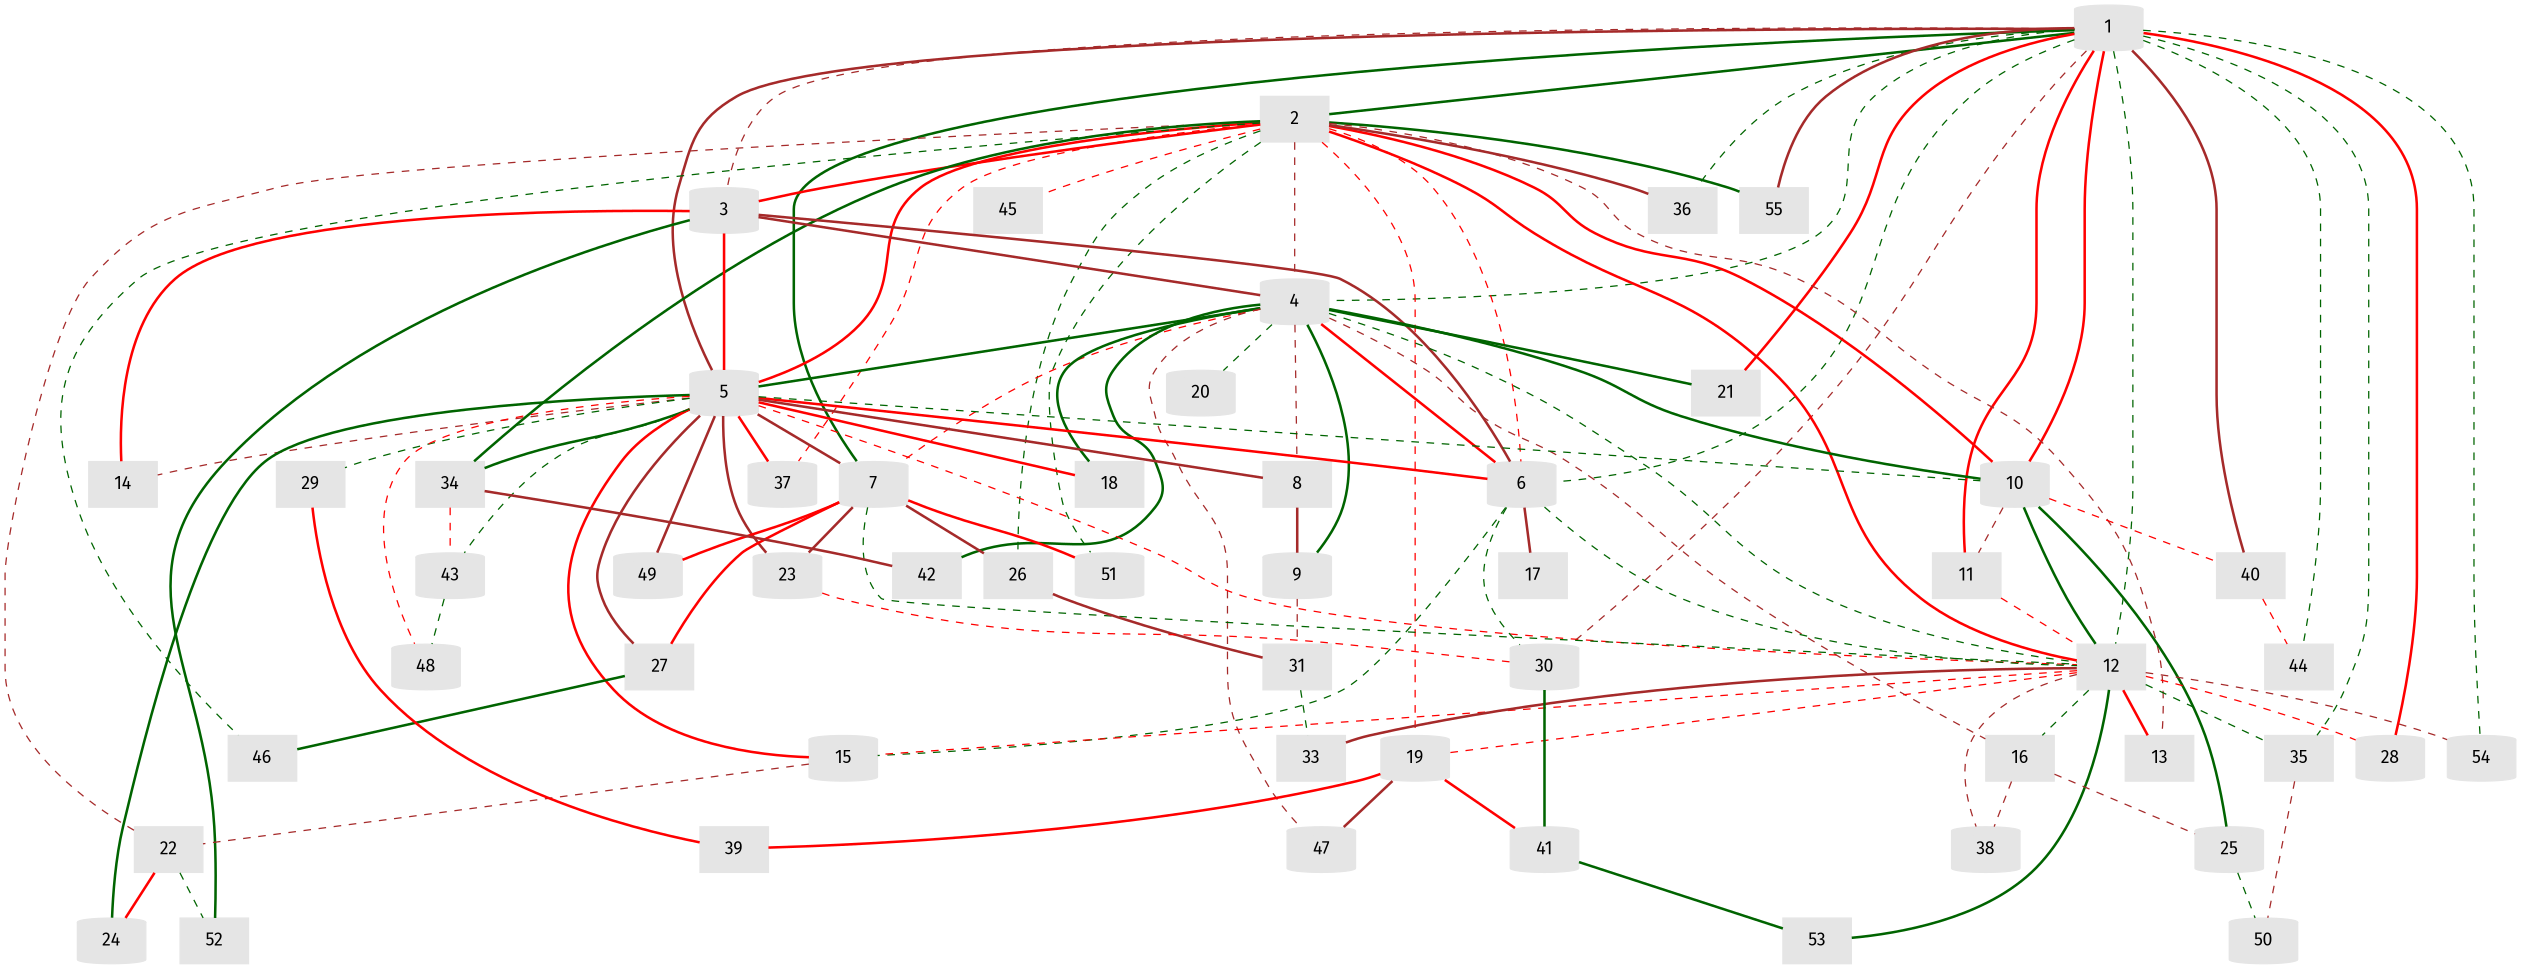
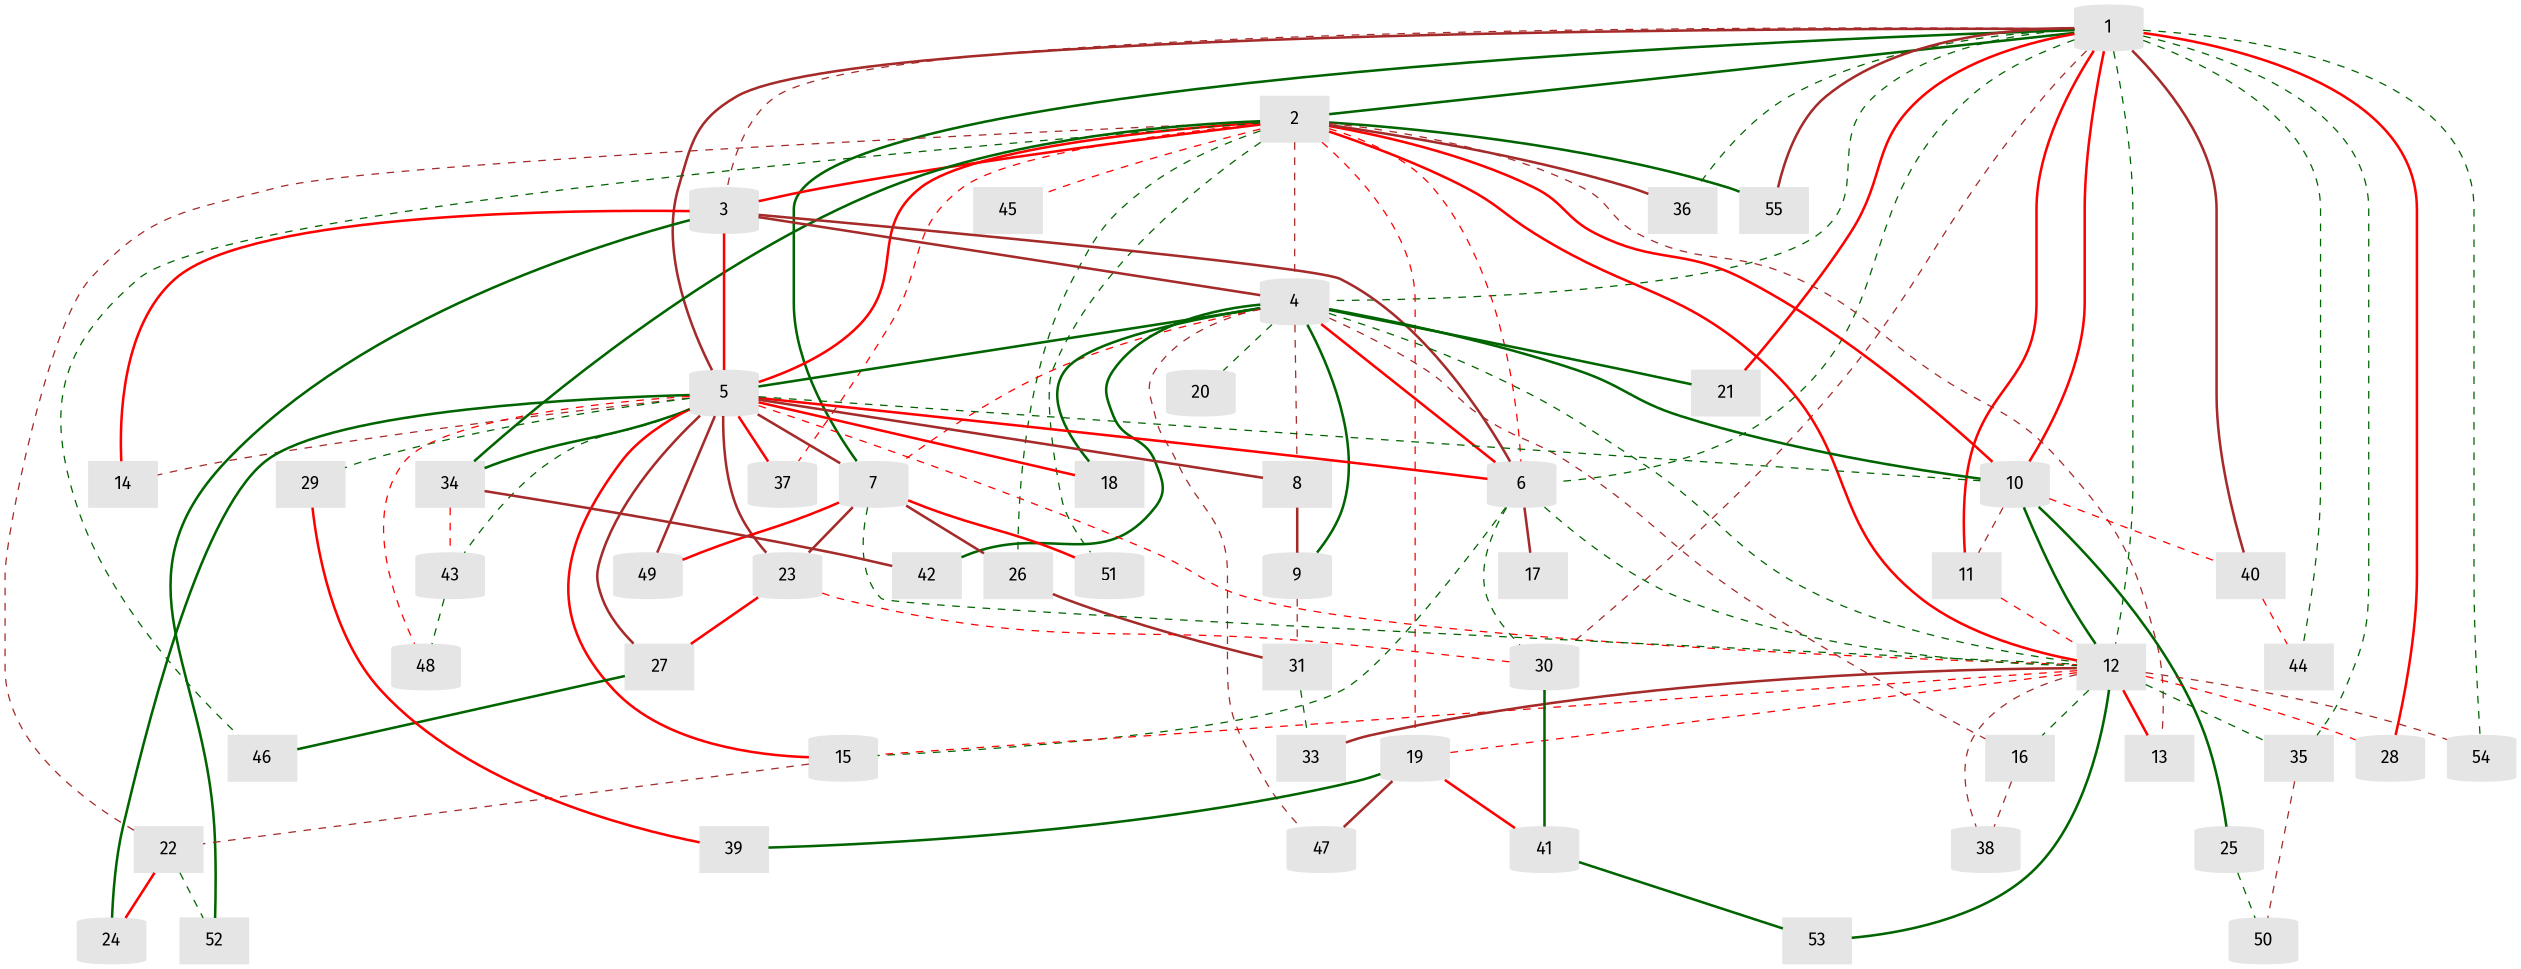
edge "7" -- "27": now "23" -- "27"
edge "16" -- "25": removed
edge "19" -- "39": color red -> darkgreen
